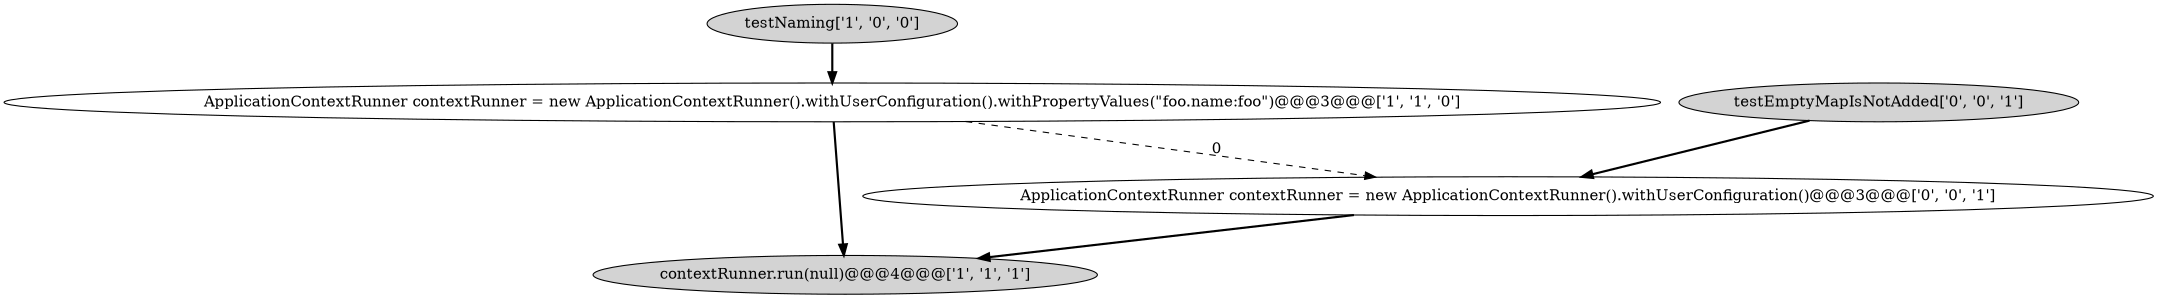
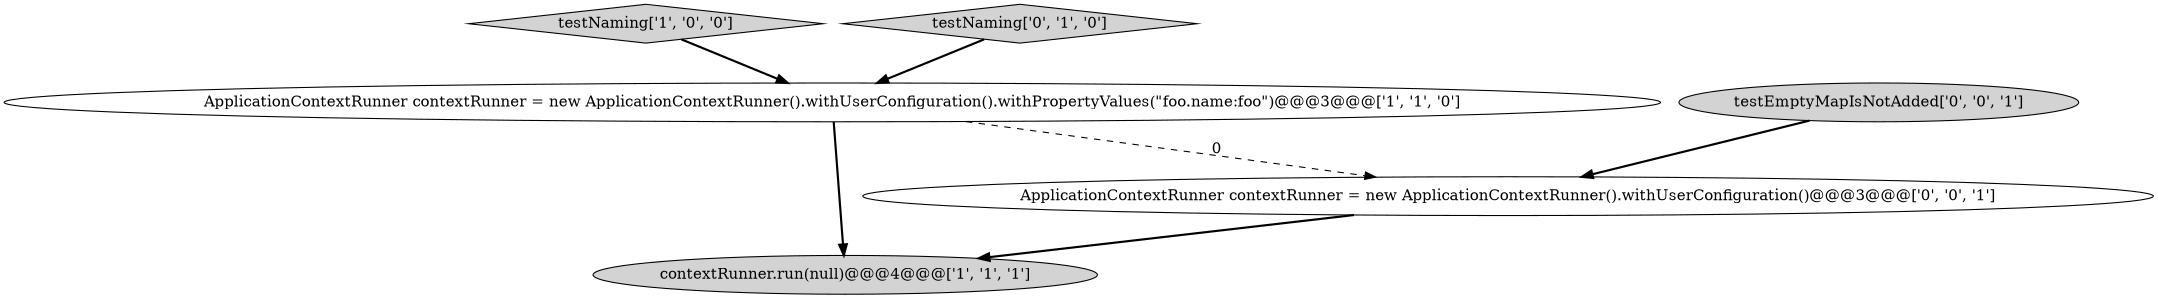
node "testNaming['1', '0', '0']": shape ellipse -> diamond
node "testNaming['0', '1', '0']": added
